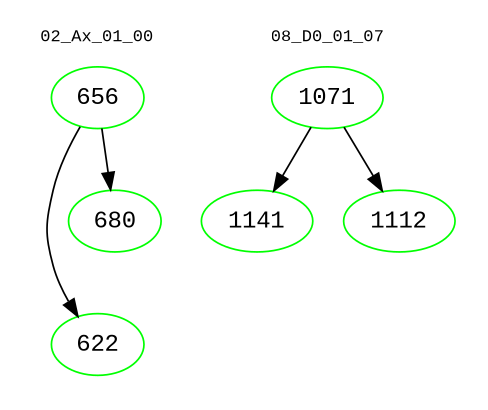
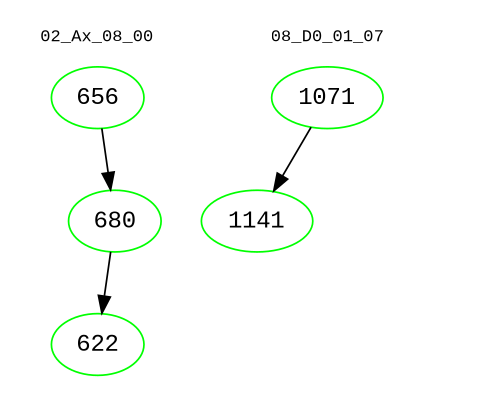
cluster "02_Ax_01_00": label "02_Ax_01_00" -> "02_Ax_08_00"
edge "656" -> "622": now "680" -> "622"
node "1112": removed
